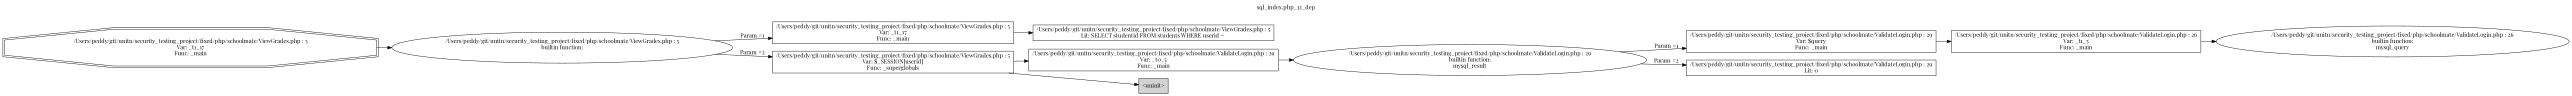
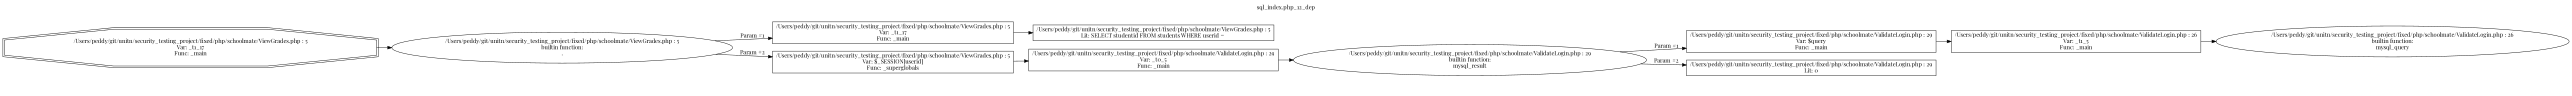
node "<uninit>": removed
